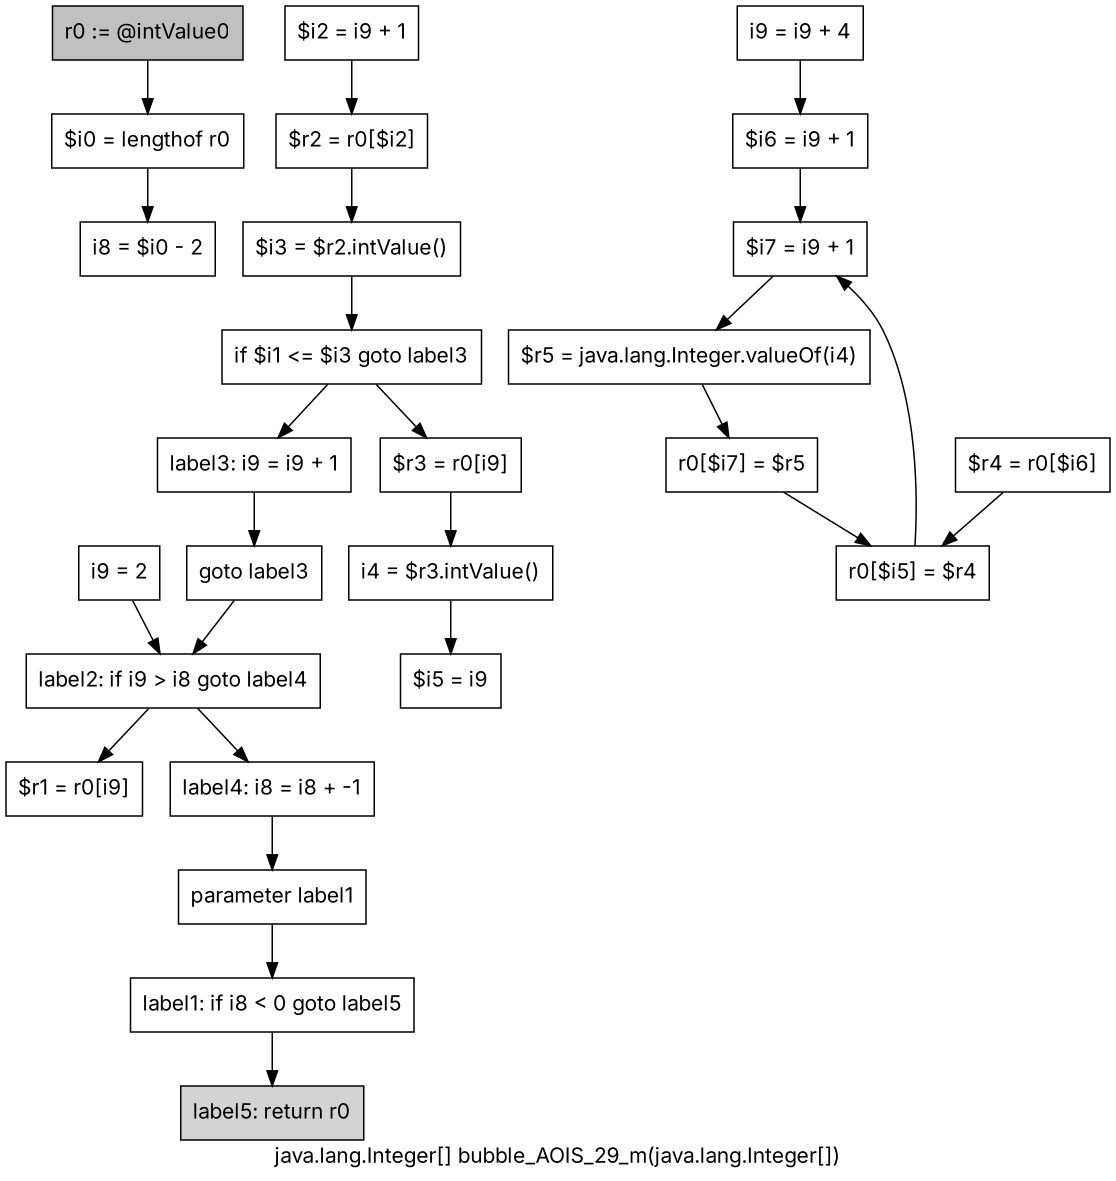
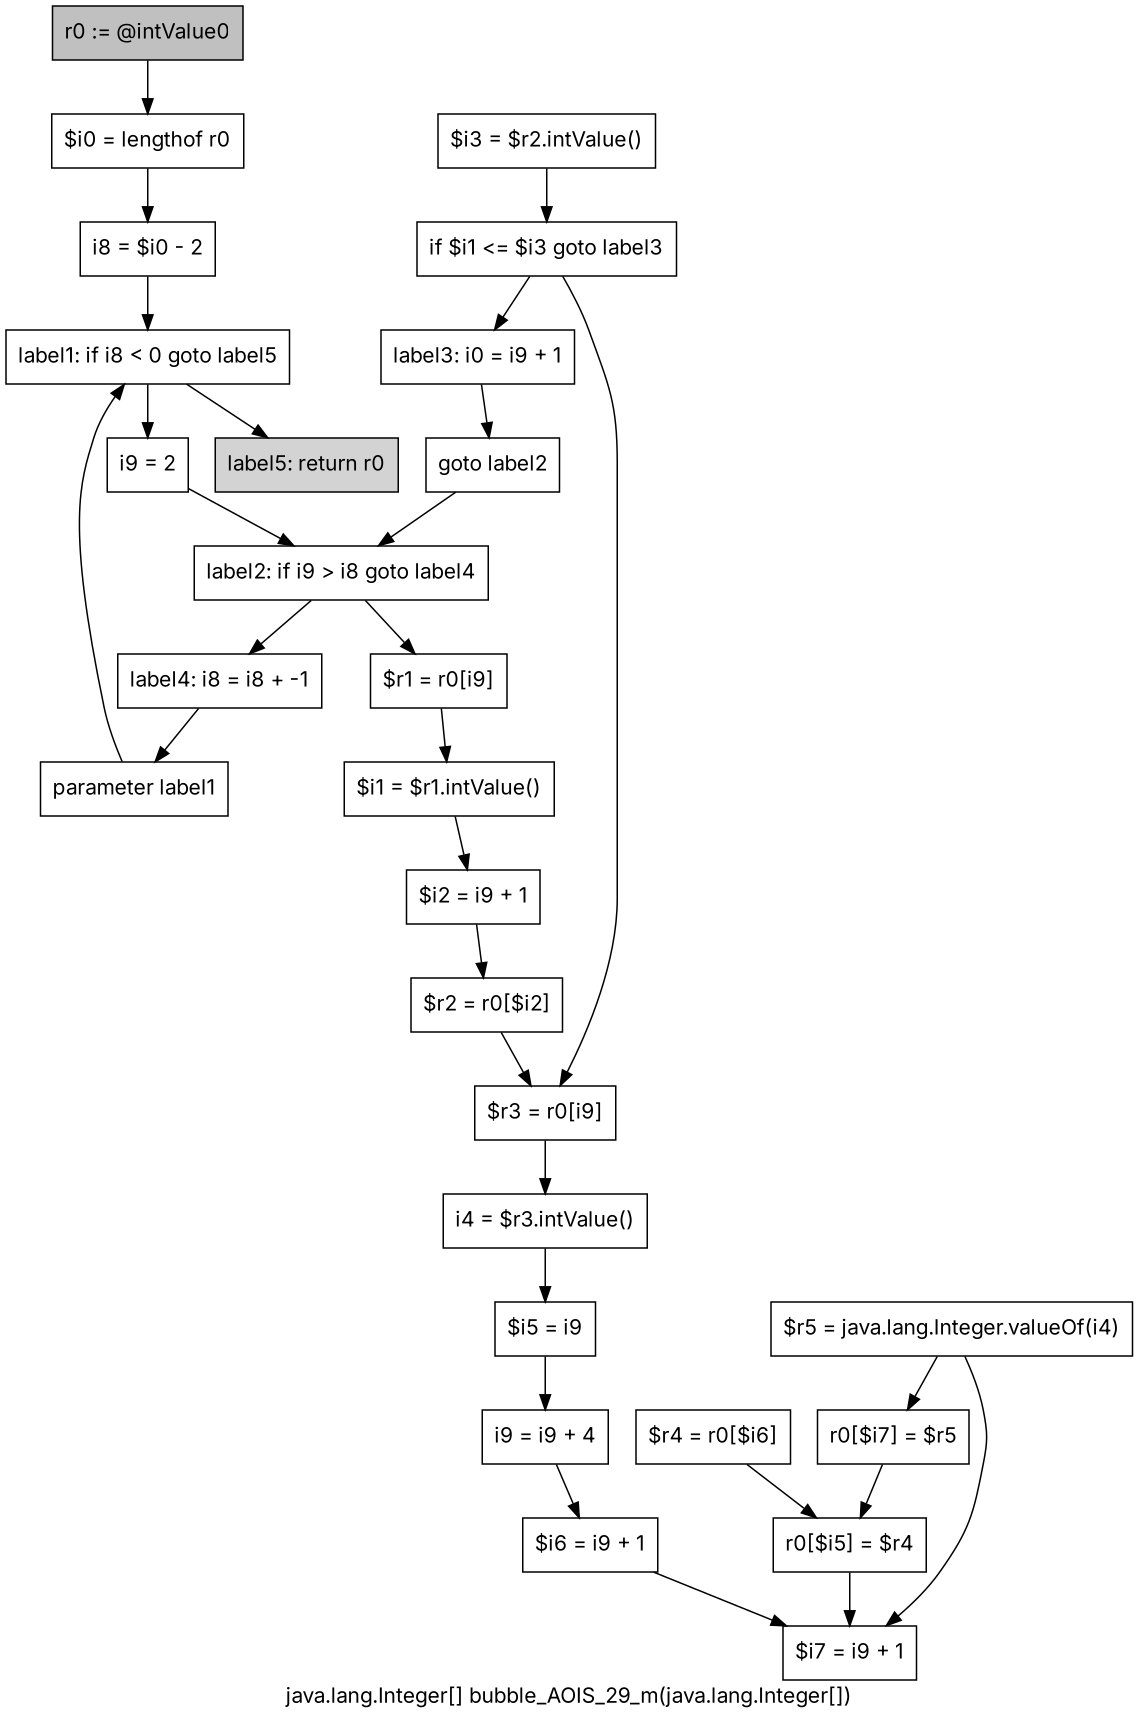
edge "$r2 = r0[$i2]" -> "$i3 = $r2.intValue()": now "$r2 = r0[$i2]" -> "$r3 = r0[i9]"
edge "i8 = $i0 - 2" -> "label1: if i8 < 0 goto label5": added
edge "$i7 = i9 + 1" -> "$r5 = java.lang.Integer.valueOf(i4)": reversed
edge "label1: if i8 < 0 goto label5" -> "i9 = 2": added
node "label3: i9 = i9 + 1": label "label3: i9 = i9 + 1" -> "label3: i0 = i9 + 1"
node "goto label3": label "goto label3" -> "goto label2"
node "$i1 = $r1.intValue()": added
edge "$i5 = i9" -> "i9 = i9 + 4": added
